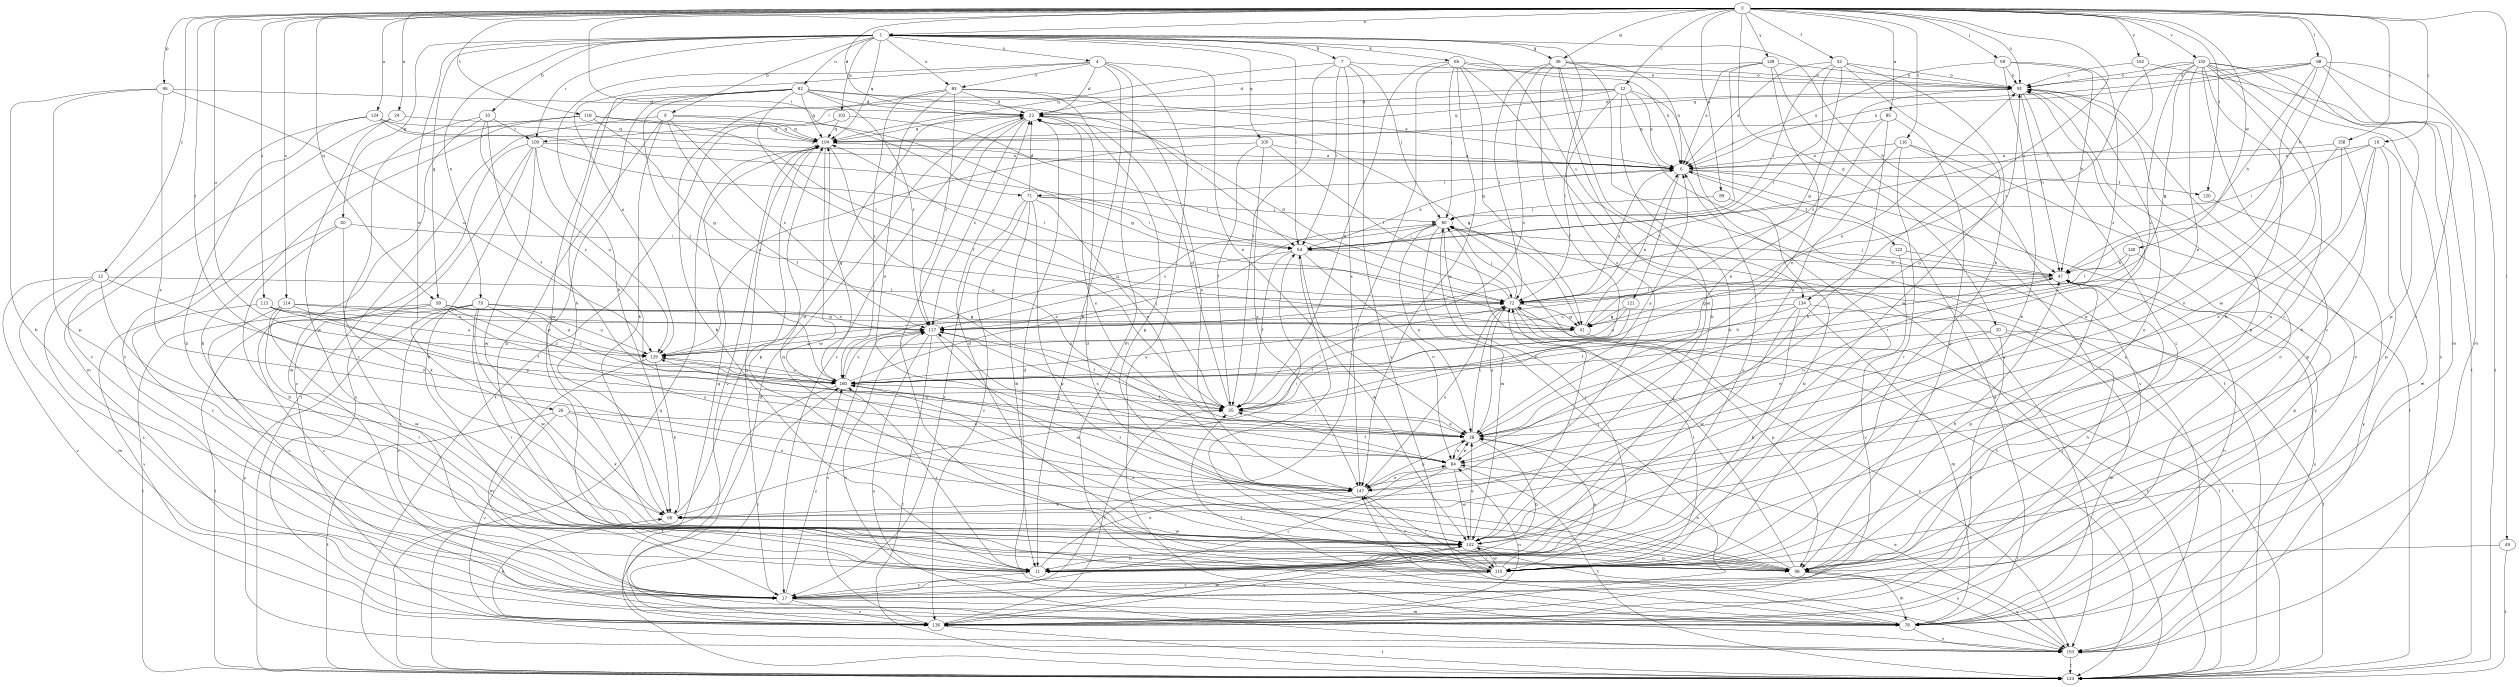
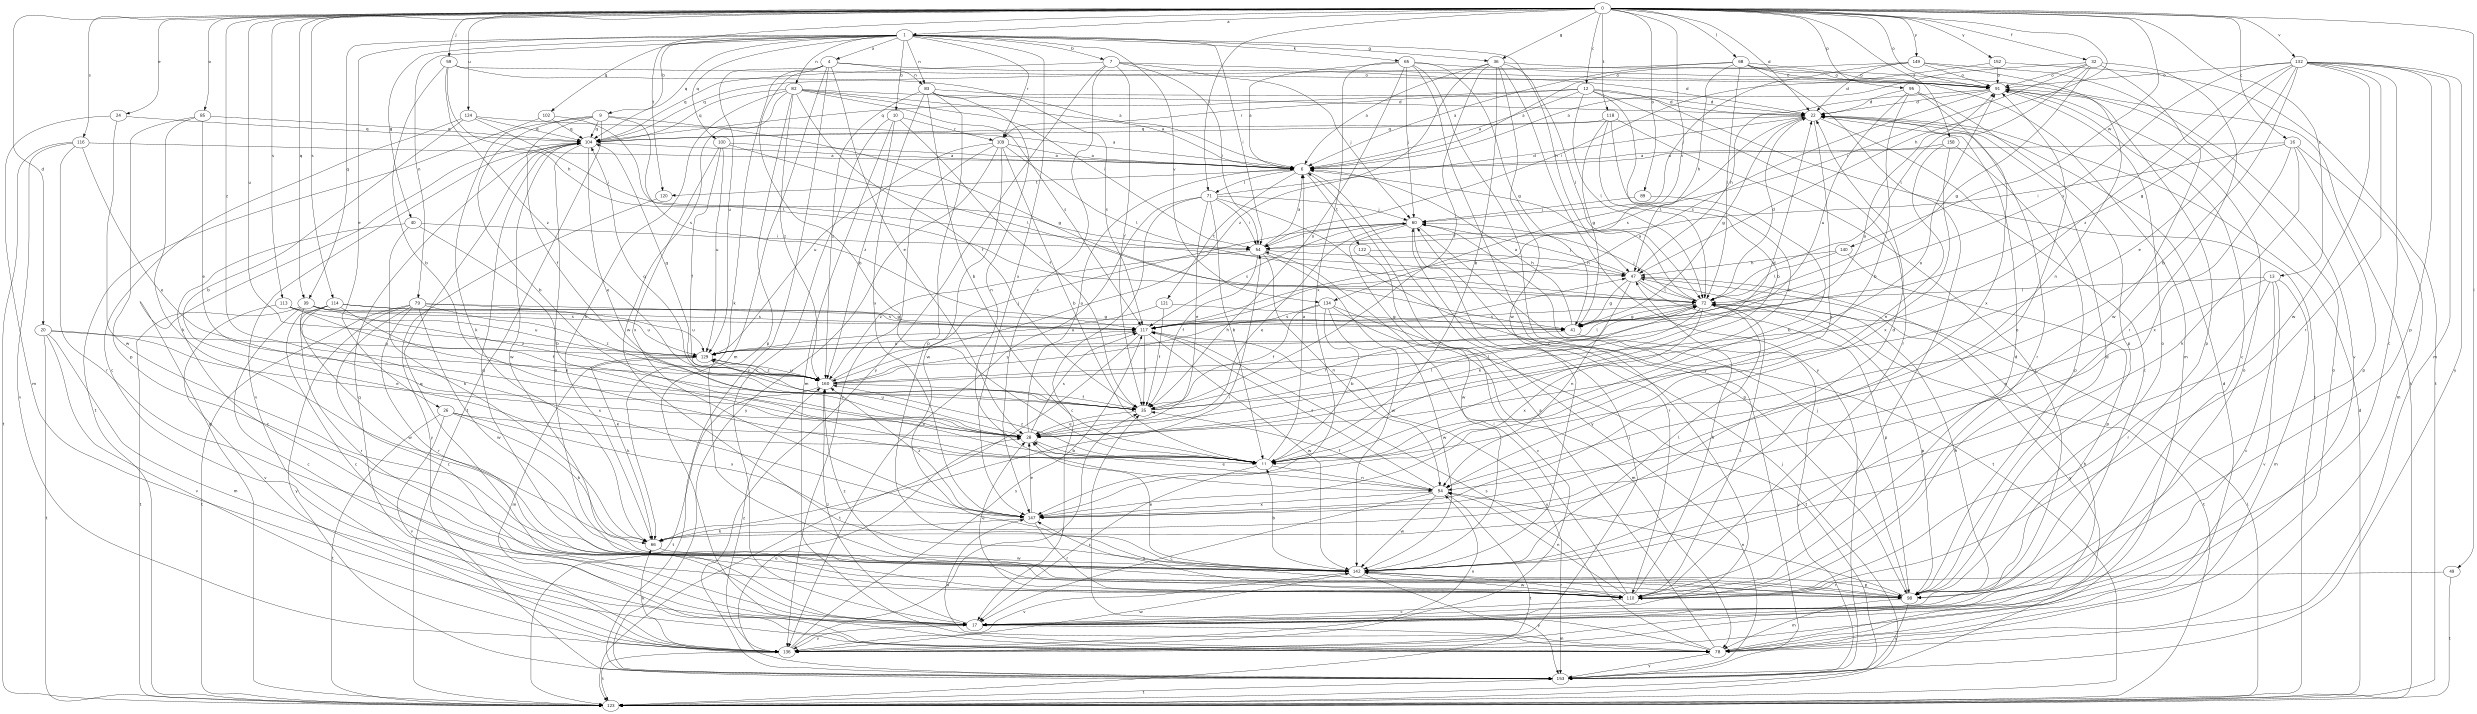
edge "28" -> "84": now "110" -> "84"
